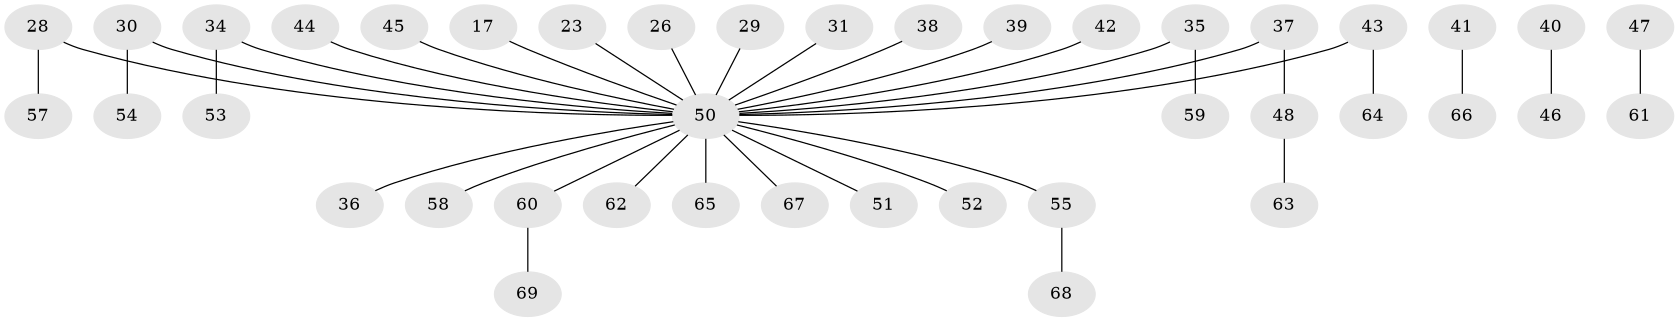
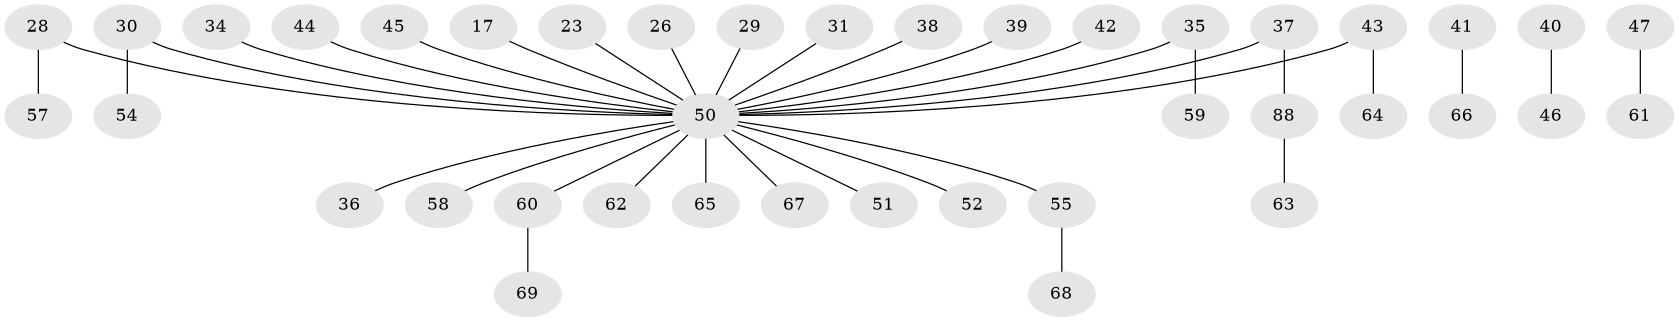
node "53": removed
node "48": label "48" -> "88"
